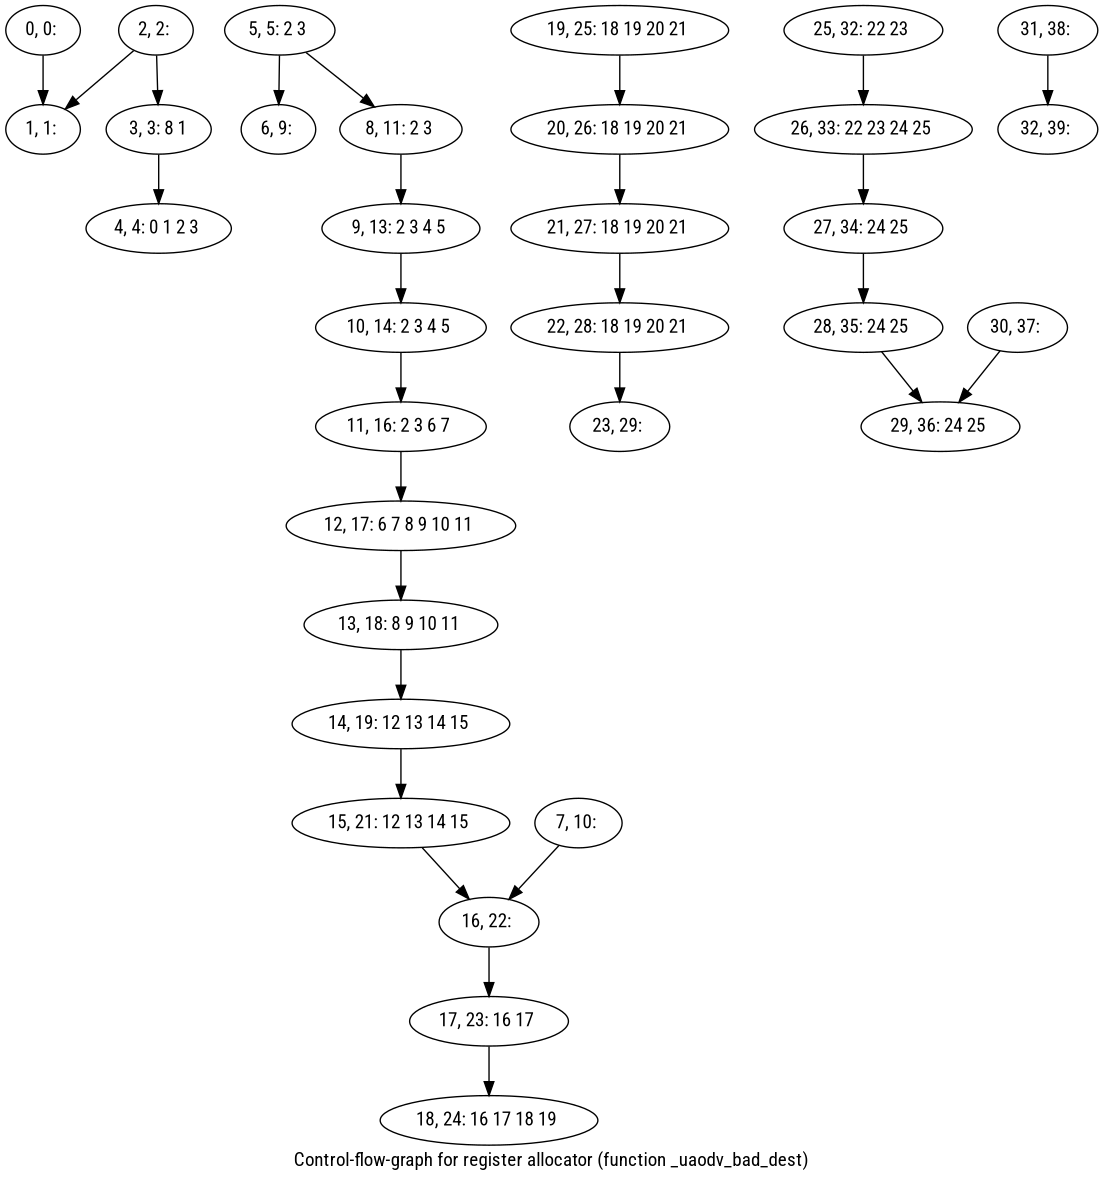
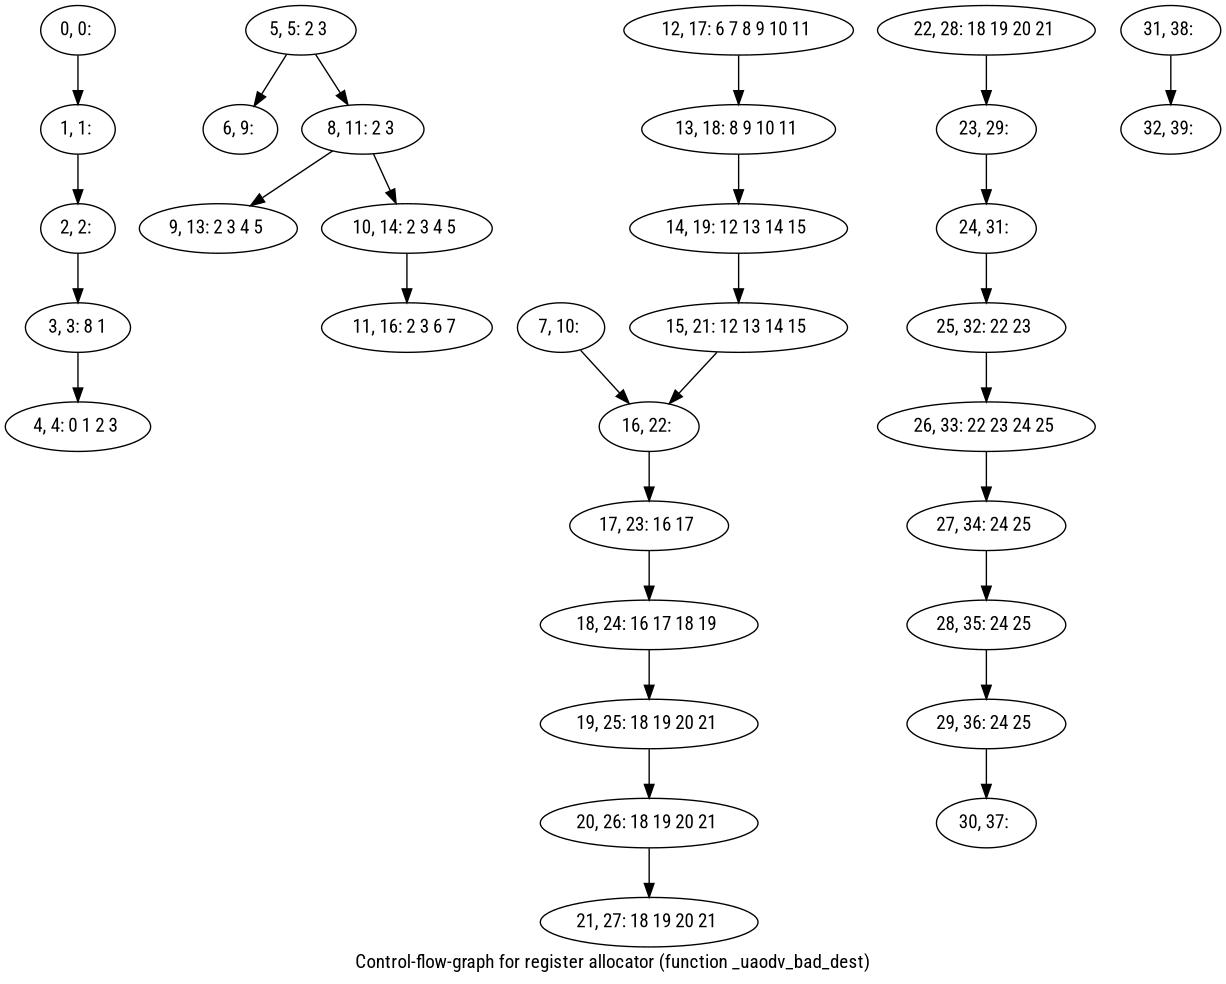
edge "2, 2:" -> "1, 1:": reversed
node "24, 31:": added
edge "9, 13: 2 3 4 5" -> "10, 14: 2 3 4 5": now "8, 11: 2 3" -> "10, 14: 2 3 4 5"
edge "21, 27: 18 19 20 21" -> "22, 28: 18 19 20 21": removed
edge "30, 37:" -> "29, 36: 24 25": reversed
edge "11, 16: 2 3 6 7" -> "12, 17: 6 7 8 9 10 11": removed
edge "18, 24: 16 17 18 19" -> "19, 25: 18 19 20 21": added
